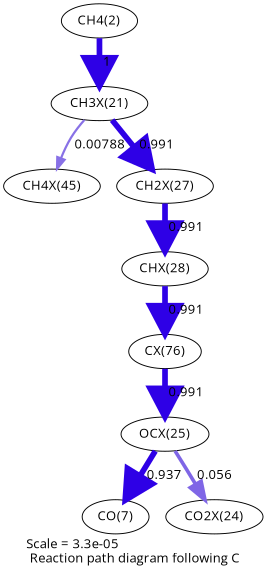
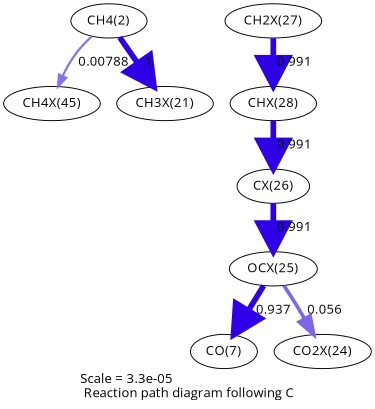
edge "CH3X(21)" -> "CH2X(27)": removed, label "0.991"
edge "CH3X(21)" -> "CH4X(45)": now "CH4(2)" -> "CH4X(45)"
node "CX(76)": label "CX(76)" -> "CX(26)"
